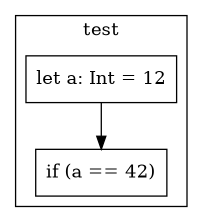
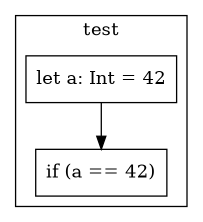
node "let a: Int = 12": label "let a: Int = 12" -> "let a: Int = 42"
